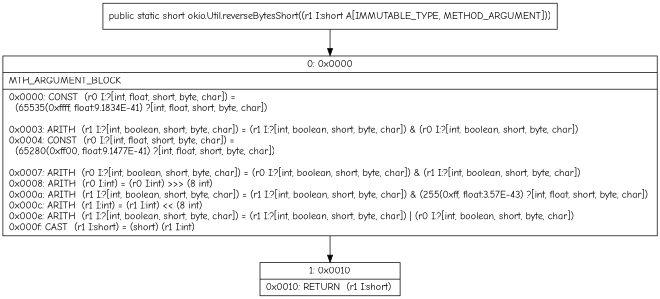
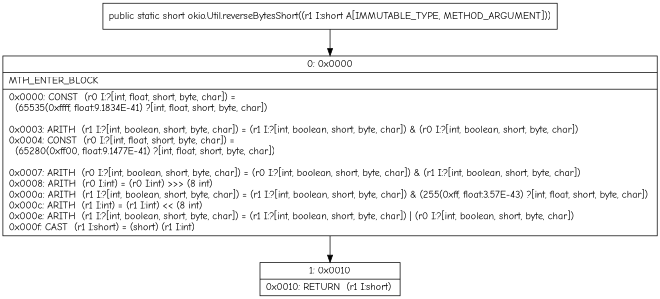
node "0: 0x0000": text "MTH_ARGUMENT_BLOCK" -> "MTH_ENTER_BLOCK"
